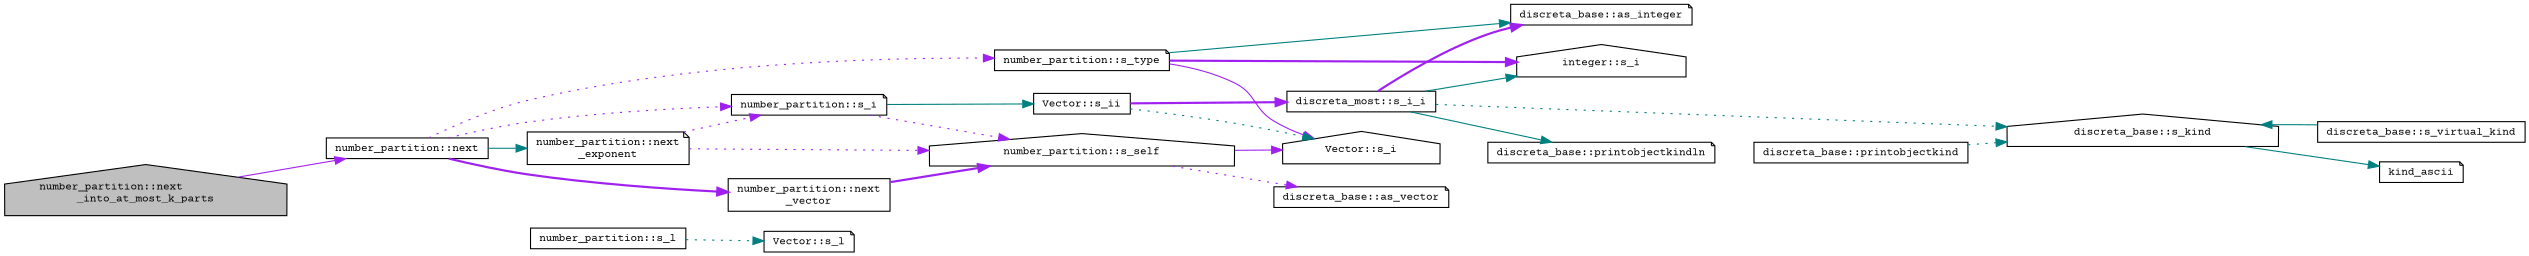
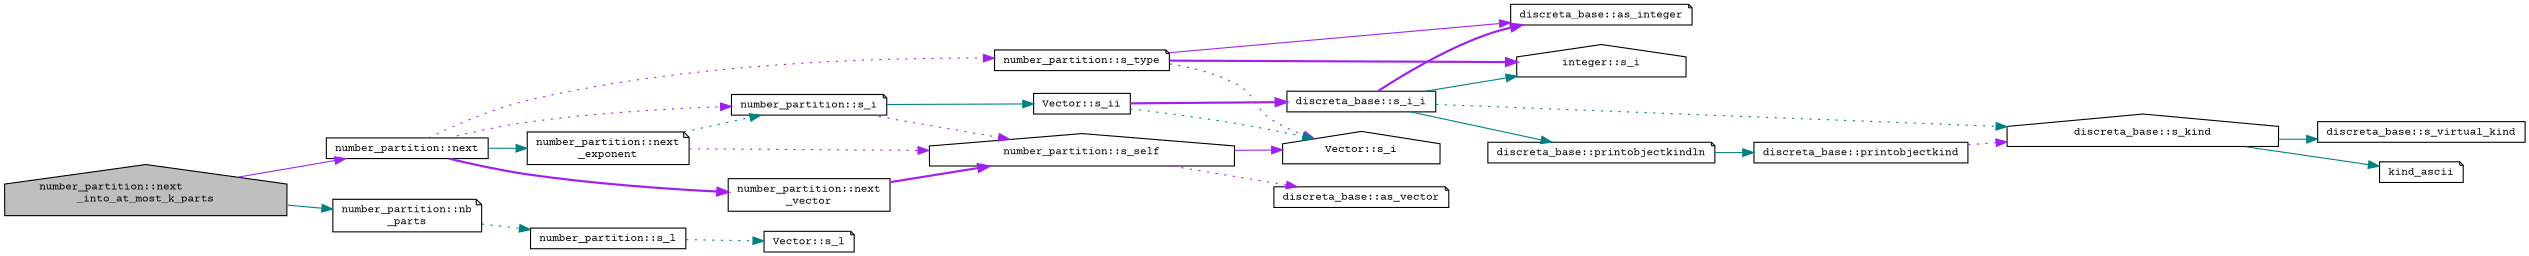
edge "number_partition::s_type" -> "discreta_base::as_integer": color teal -> purple
edge "number_partition::s_type" -> "Vector::s_i": style solid -> dotted
node "discreta_most::s_i_i": label "discreta_most::s_i_i" -> "discreta_base::s_i_i"
edge "number_partition::next _exponent" -> "number_partition::s_i": color purple -> teal
edge "discreta_base::s_virtual_kind" -> "discreta_base::s_kind": reversed
edge "discreta_base::printobjectkind" -> "discreta_base::s_kind": color teal -> purple
edge "discreta_base::printobjectkindln" -> "discreta_base::printobjectkind": added
node "number_partition::nb _parts": added
